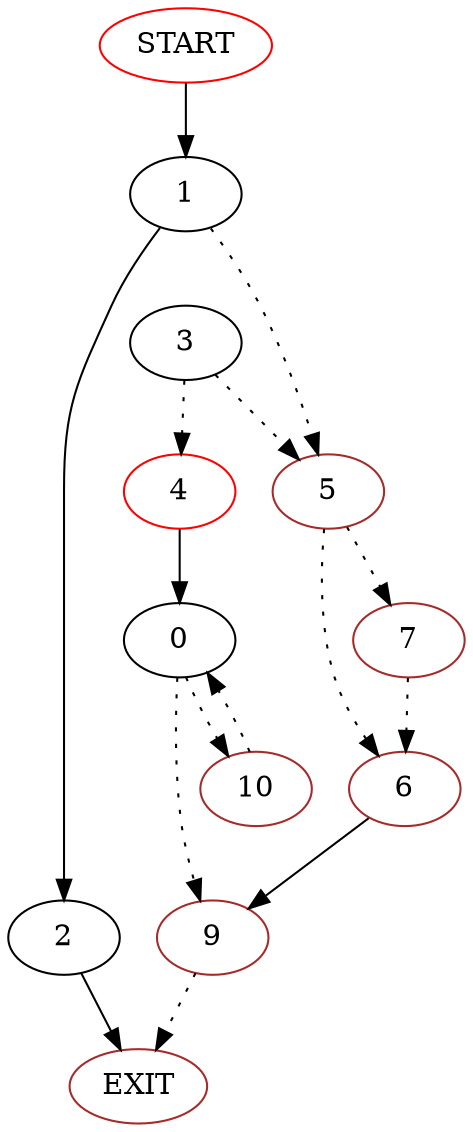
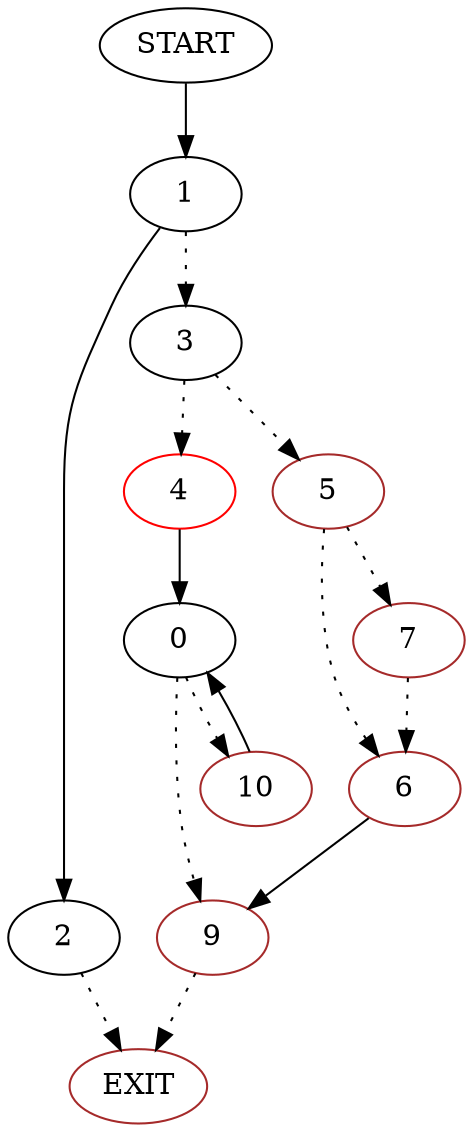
node "START": color red -> black
edge "1" -> "5": now "1" -> "3"
edge "10" -> "0": style dotted -> solid
edge "2" -> "EXIT": style solid -> dotted
